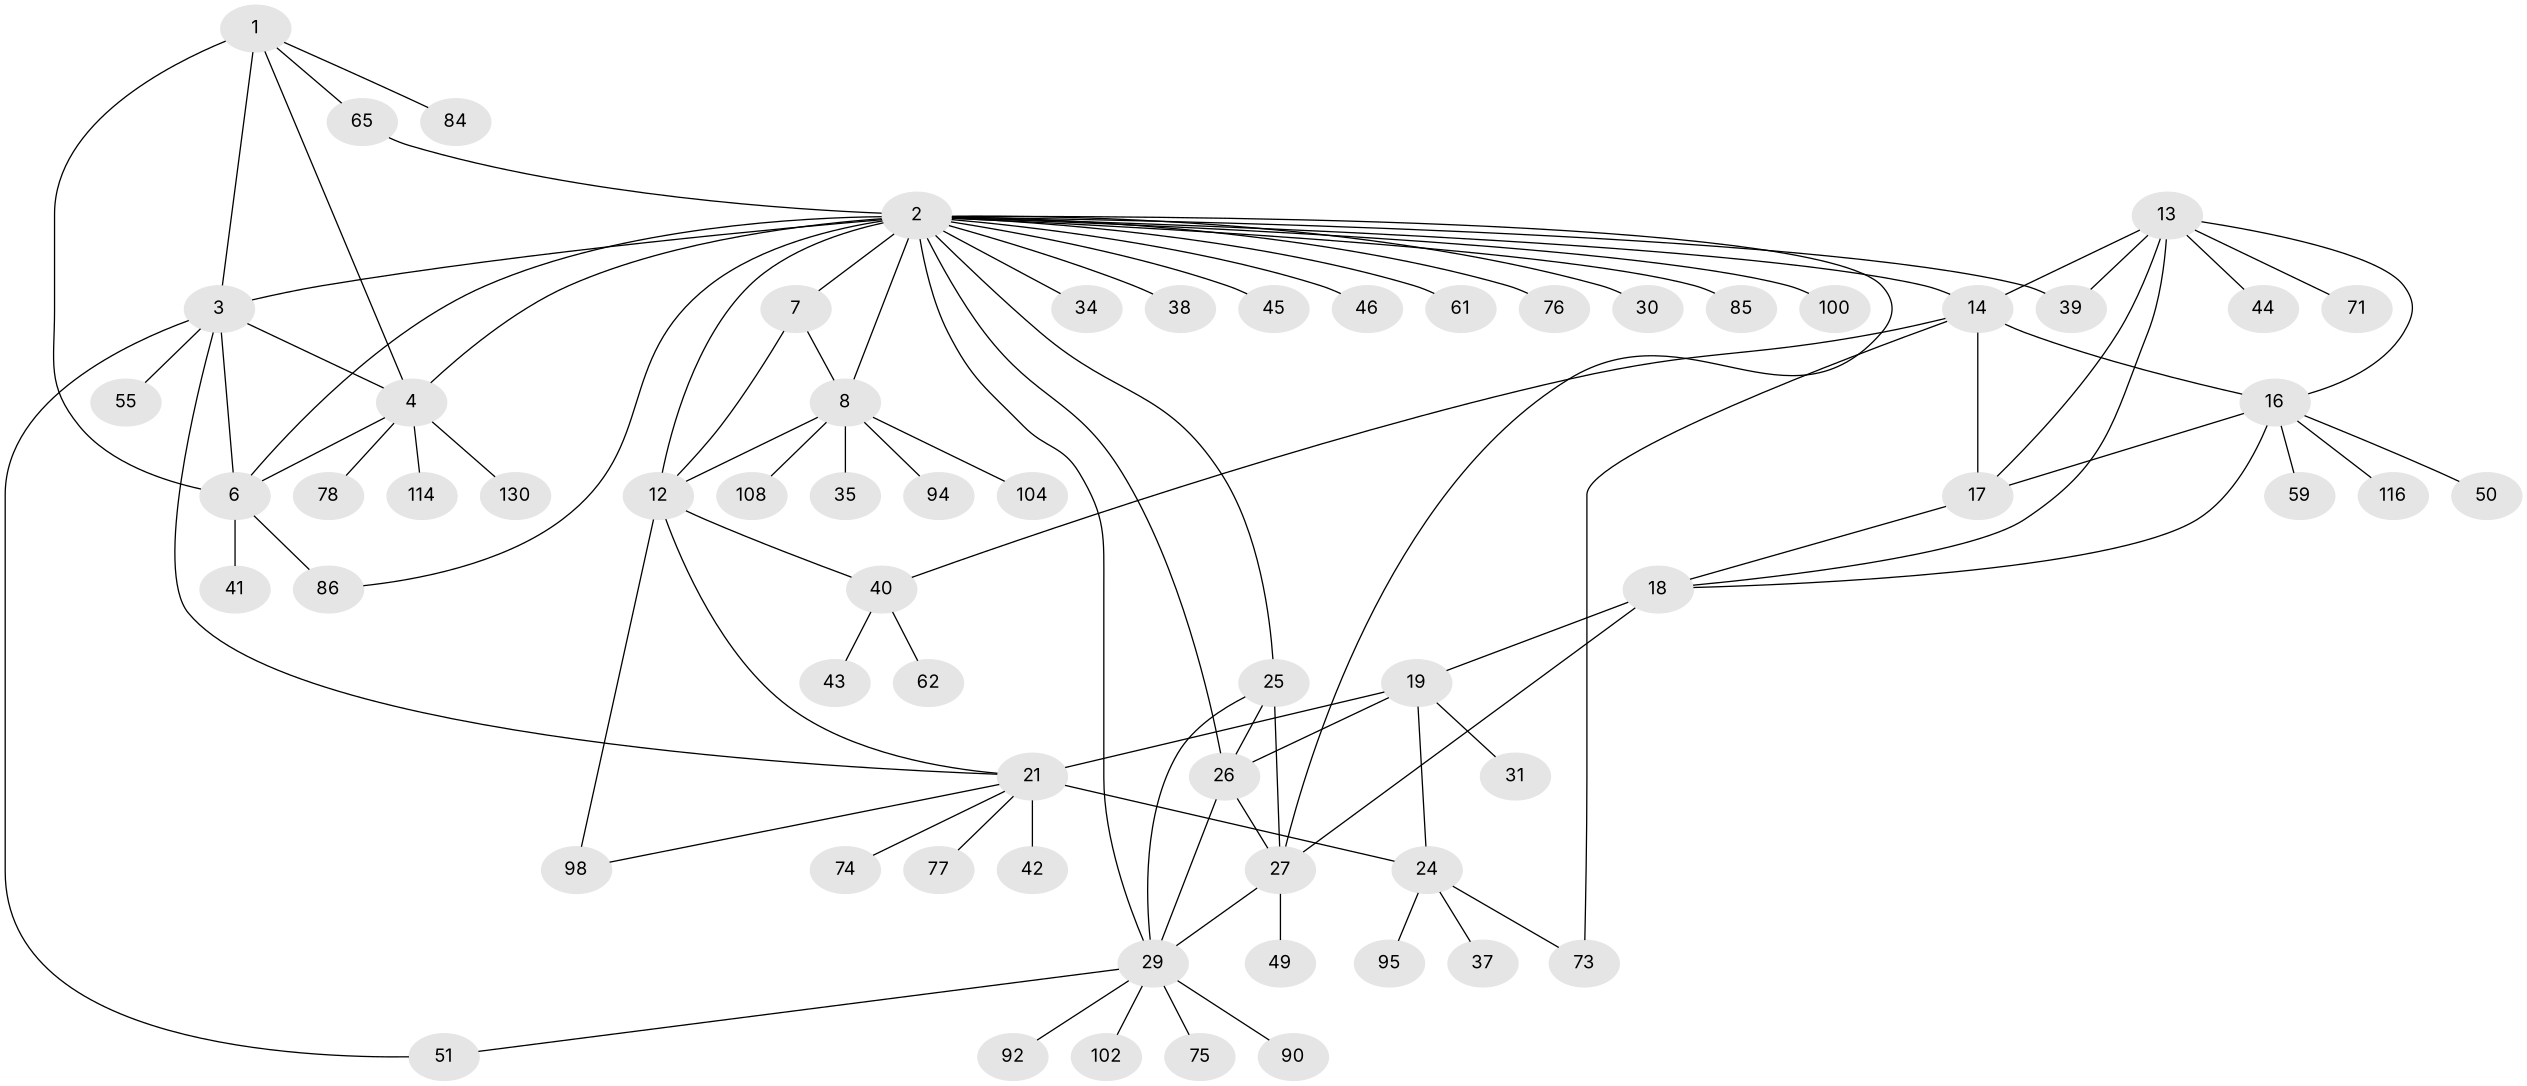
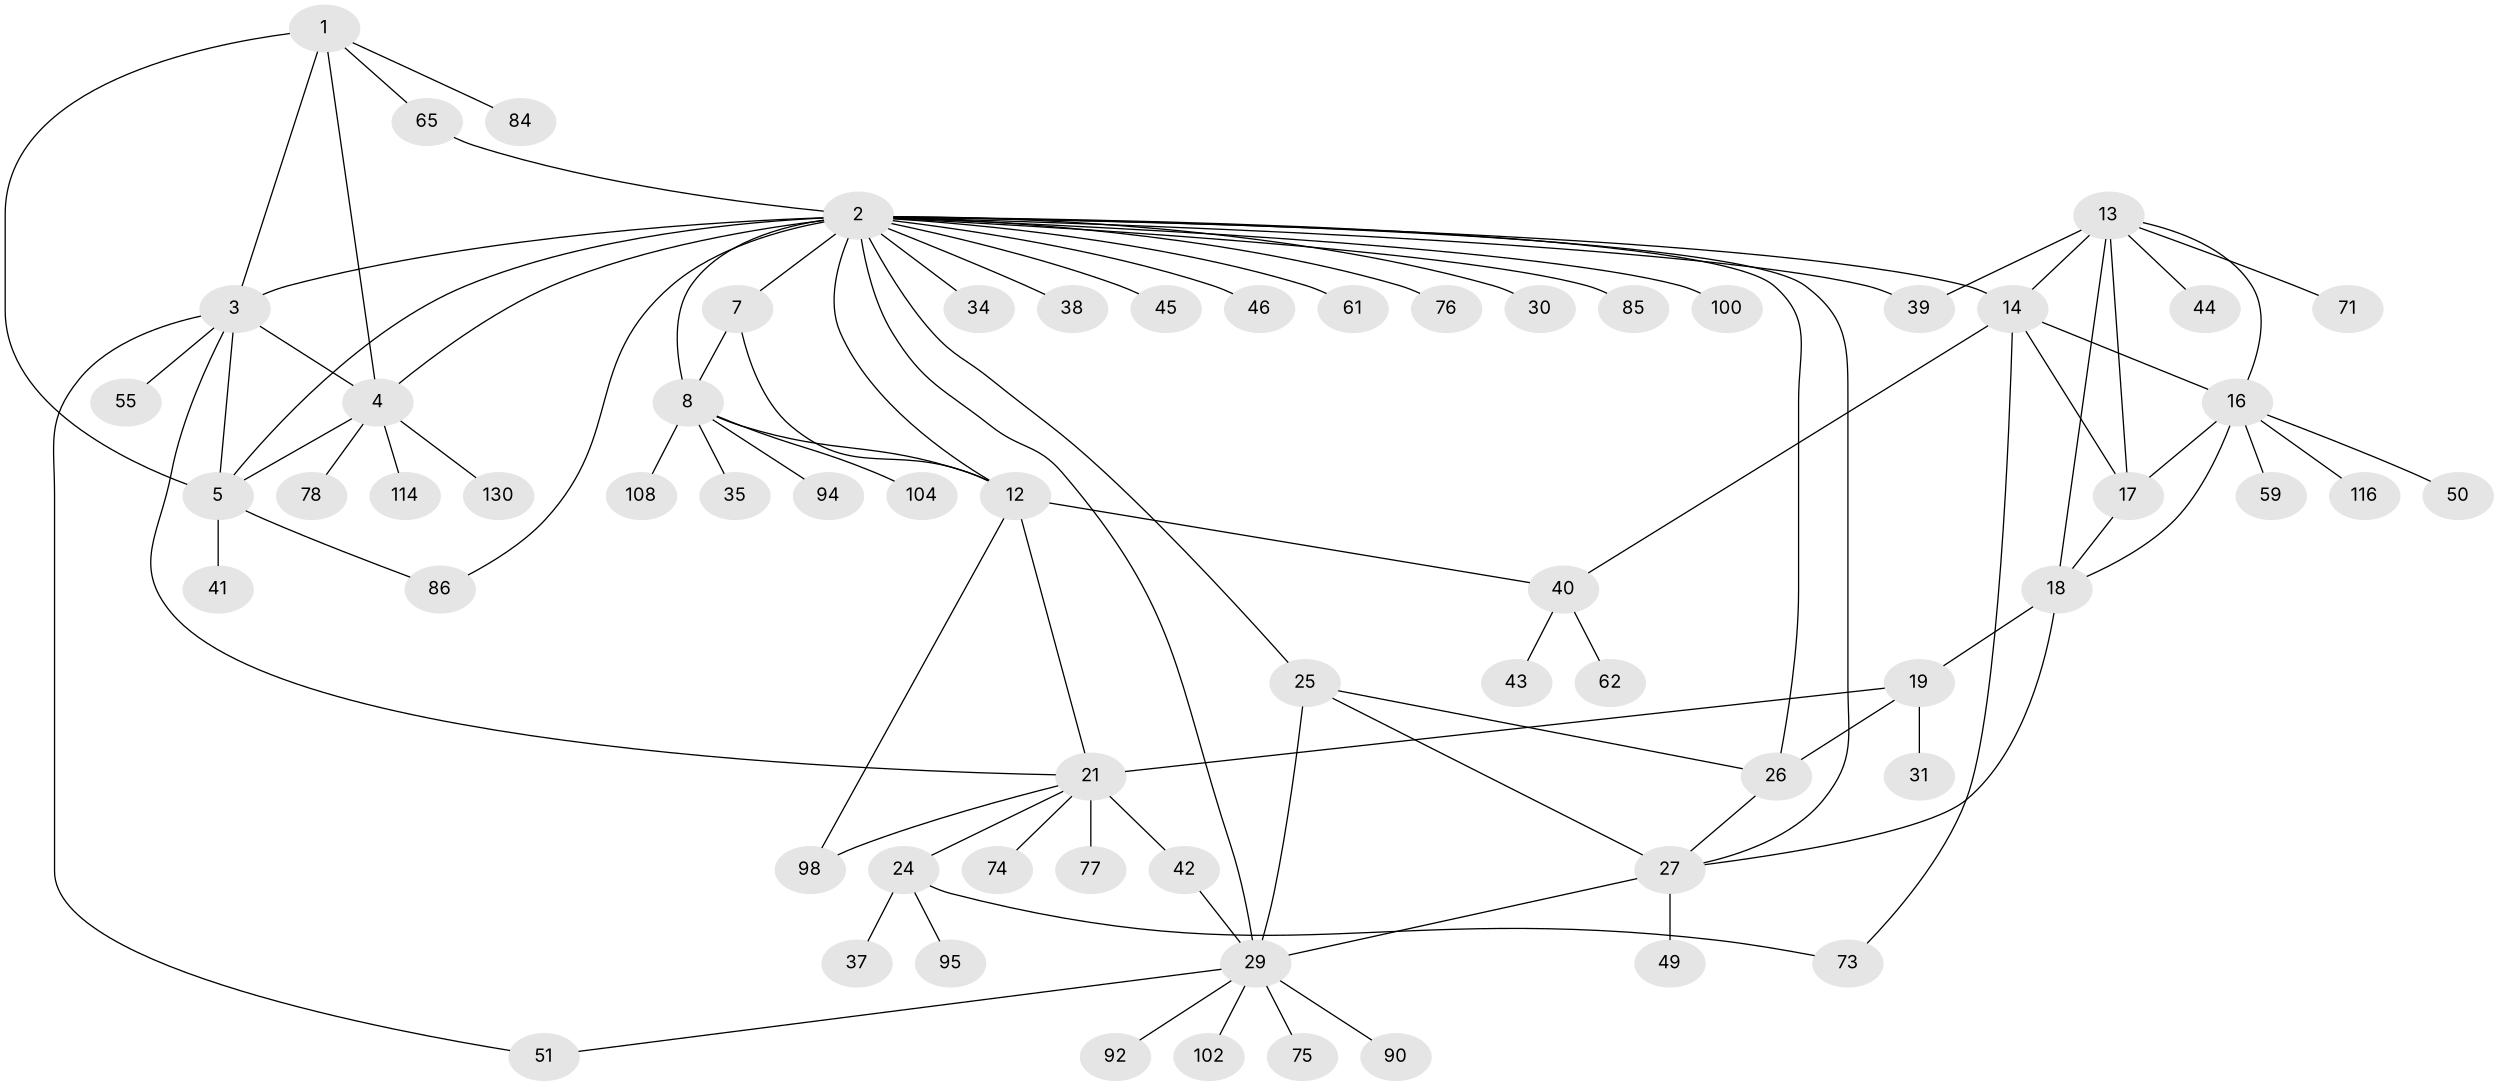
node "6": label "6" -> "5"
edge "19" -- "24": removed
edge "26" -- "29": now "42" -- "29"
